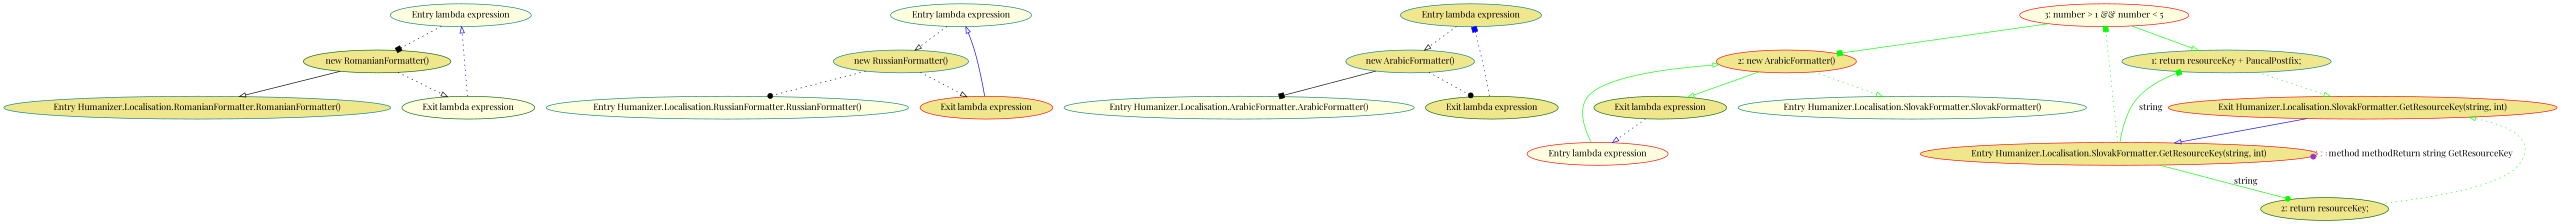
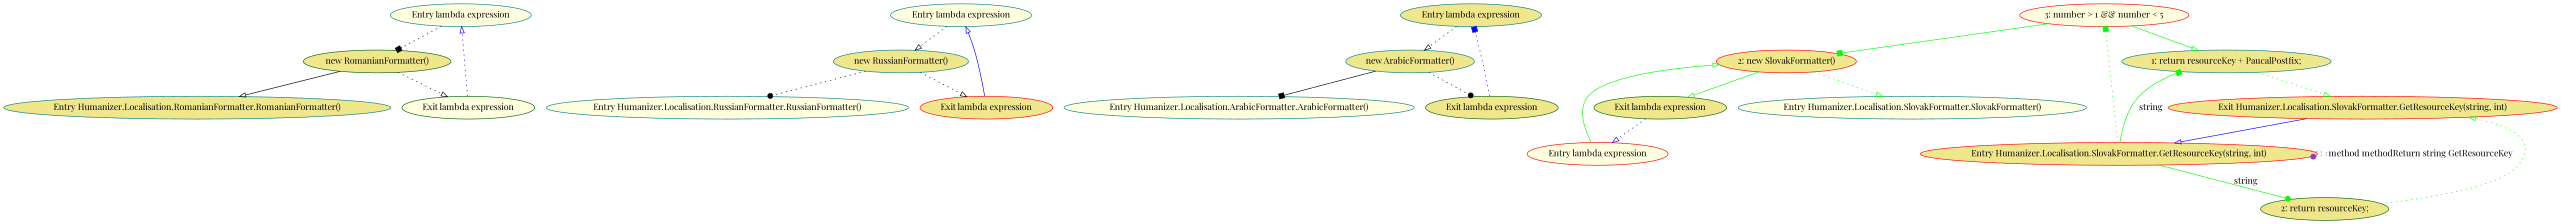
node "2: new ArabicFormatter()": label "2: new ArabicFormatter()" -> "2: new SlovakFormatter()"
